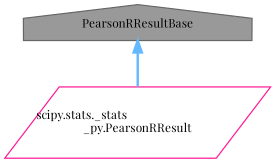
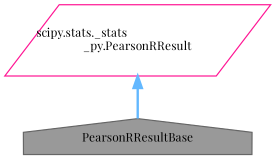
edge "scipy.stats._stats _py.PearsonRResult" -> "PearsonRResultBase": reversed
